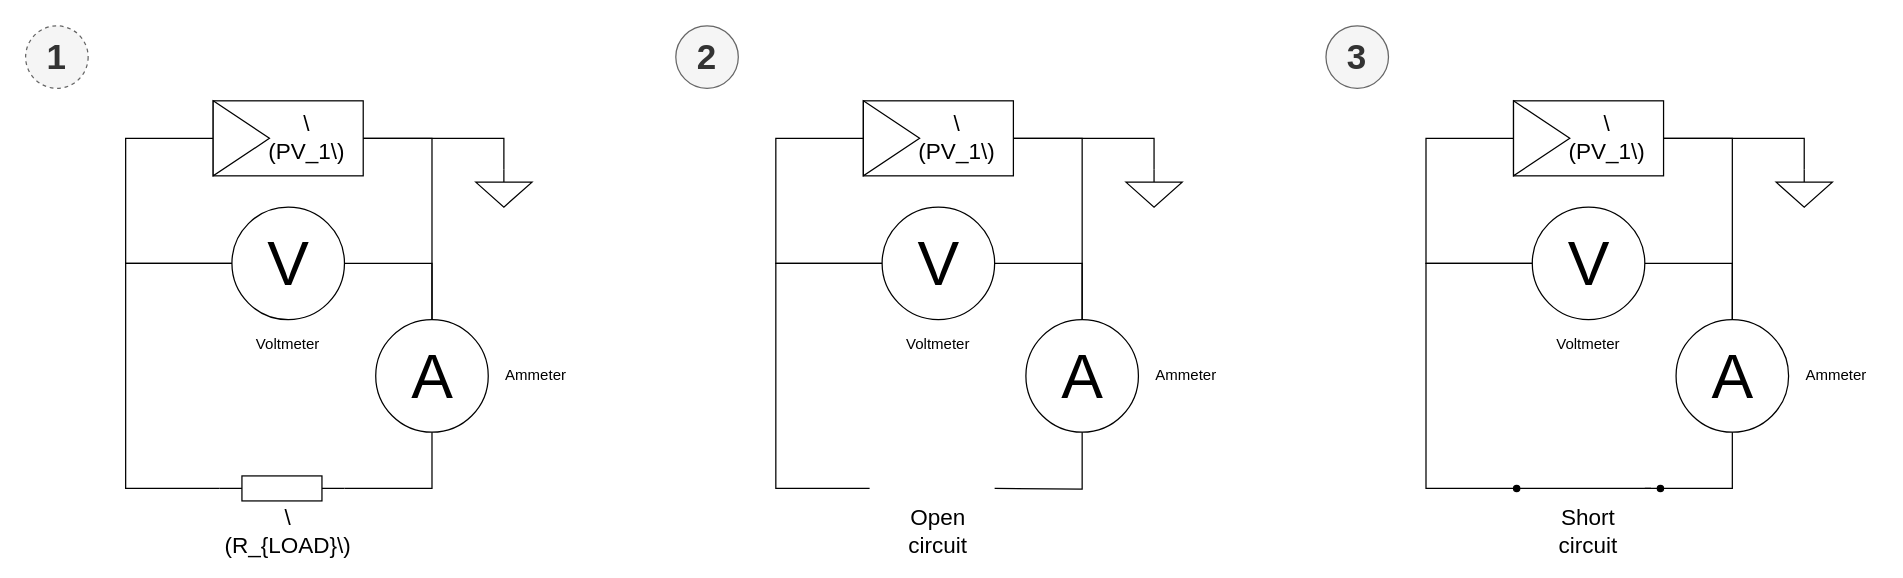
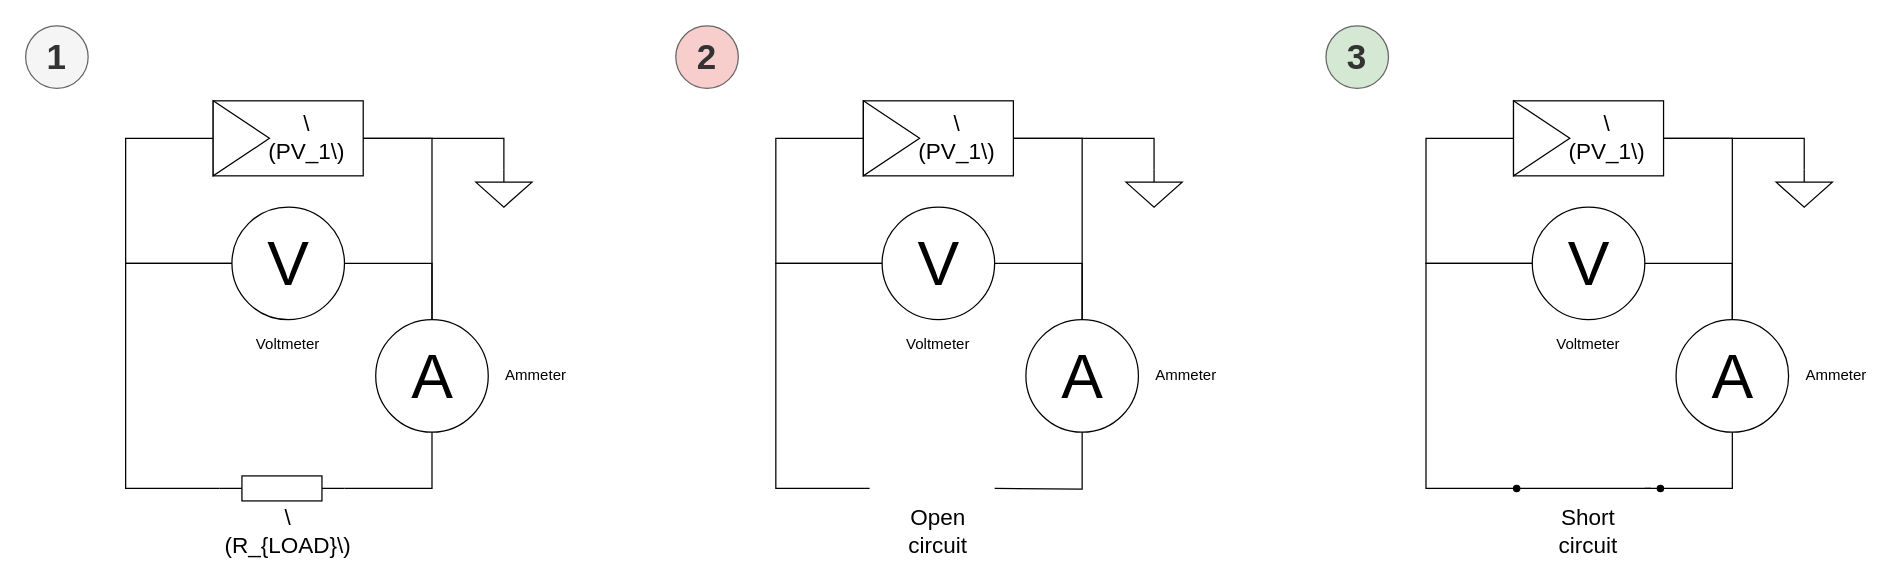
node "1": style dashed -> solid
node "2": fillcolor #f5f5f5 -> #f8cecc
node "3": fillcolor #f5f5f5 -> #d5e8d4
